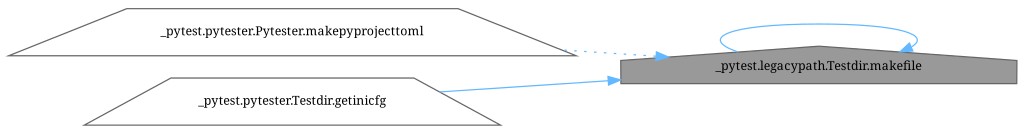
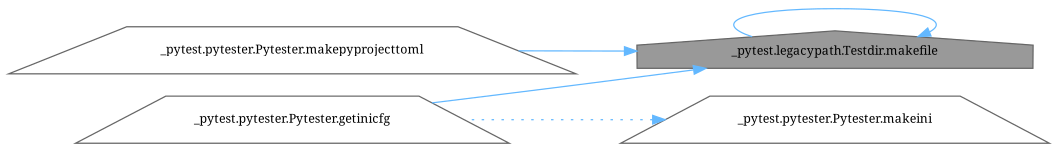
edge "_pytest.pytester.Pytester.makepyprojecttoml" -> "_pytest.legacypath.Testdir.makefile": style dotted -> solid
node "_pytest.pytester.Testdir.getinicfg": label "_pytest.pytester.Testdir.getinicfg" -> "_pytest.pytester.Pytester.getinicfg"
node "_pytest.pytester.Pytester.makeini": added
